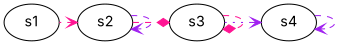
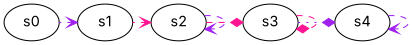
node "s0": added
edge "s3" -> "s4": arrowhead vee -> diamond
